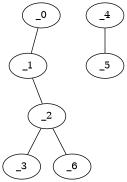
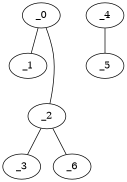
edge "_1" -- "_2": now "_0" -- "_2"
